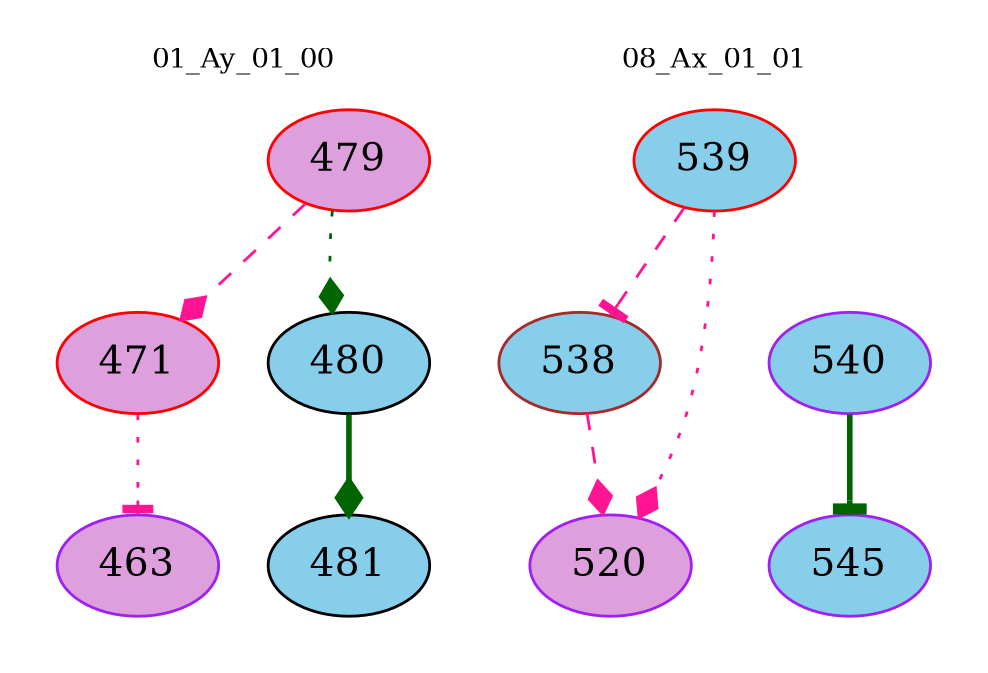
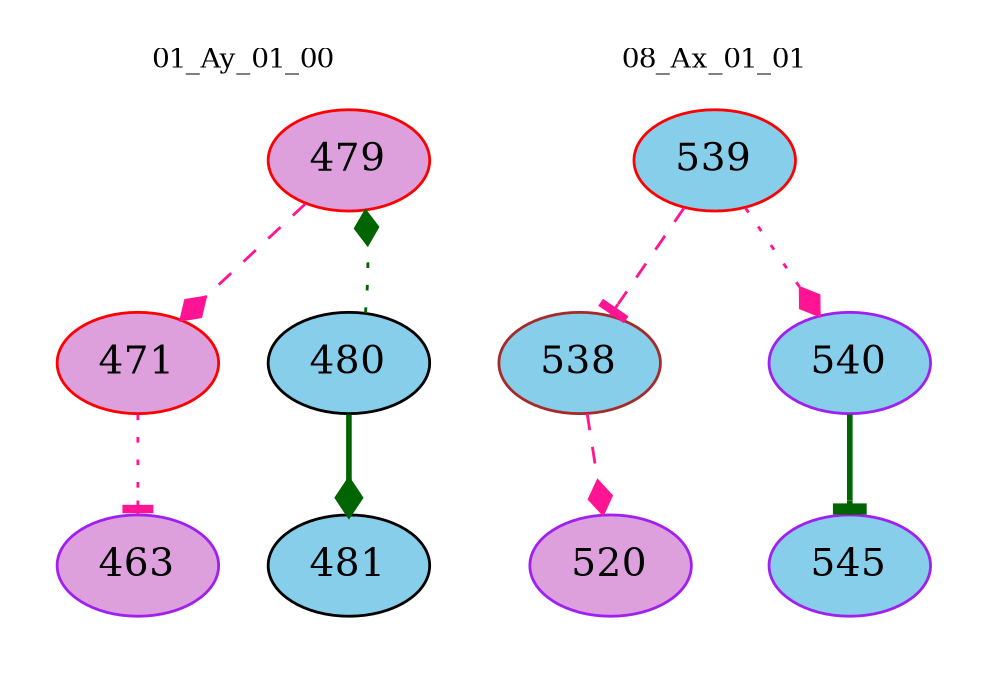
edge "479" -> "480": reversed
edge "539" -> "520": now "539" -> "540"
